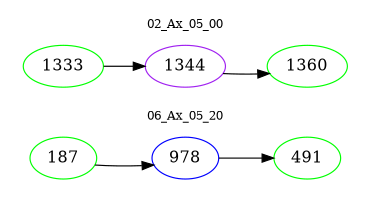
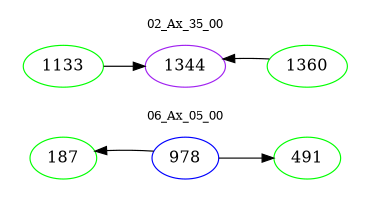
cluster "02_Ax_05_00": label "02_Ax_05_00" -> "02_Ax_35_00"
node "1333": label "1333" -> "1133"
edge "1344" -> "1360": reversed
cluster "06_Ax_05_20": label "06_Ax_05_20" -> "06_Ax_05_00"
edge "187" -> "978": reversed
